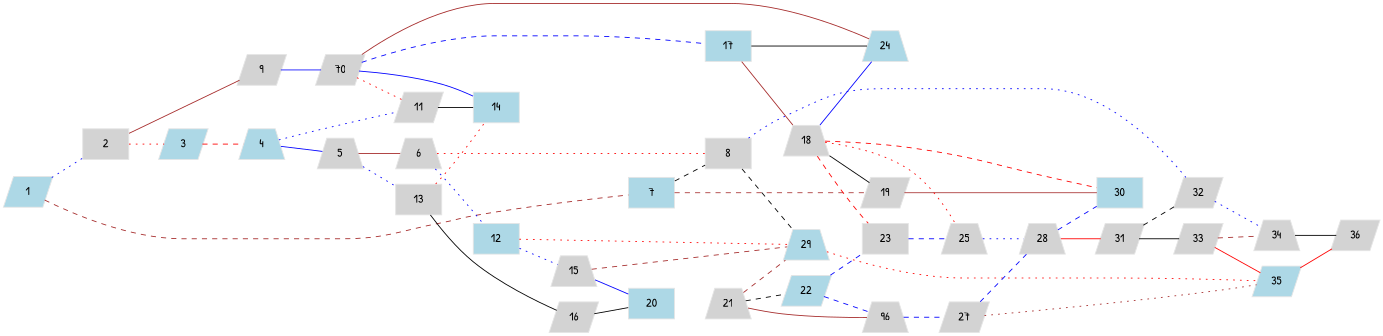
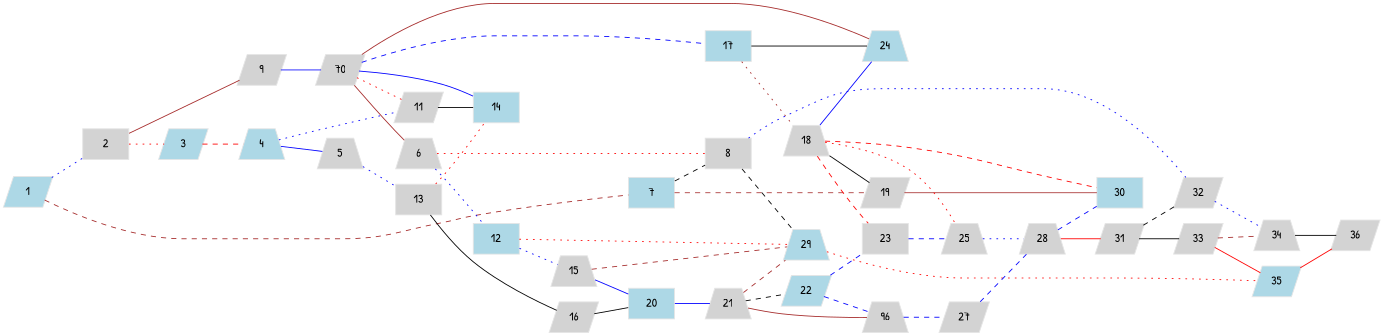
edge "17" -- "18": style solid -> dotted
edge "5" -- "6": now "70" -- "6"
edge "35" -- "27": removed
edge "20" -- "21": added
